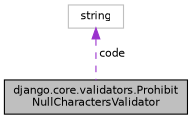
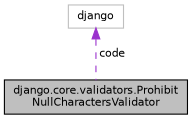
node "string": label "string" -> "django"
